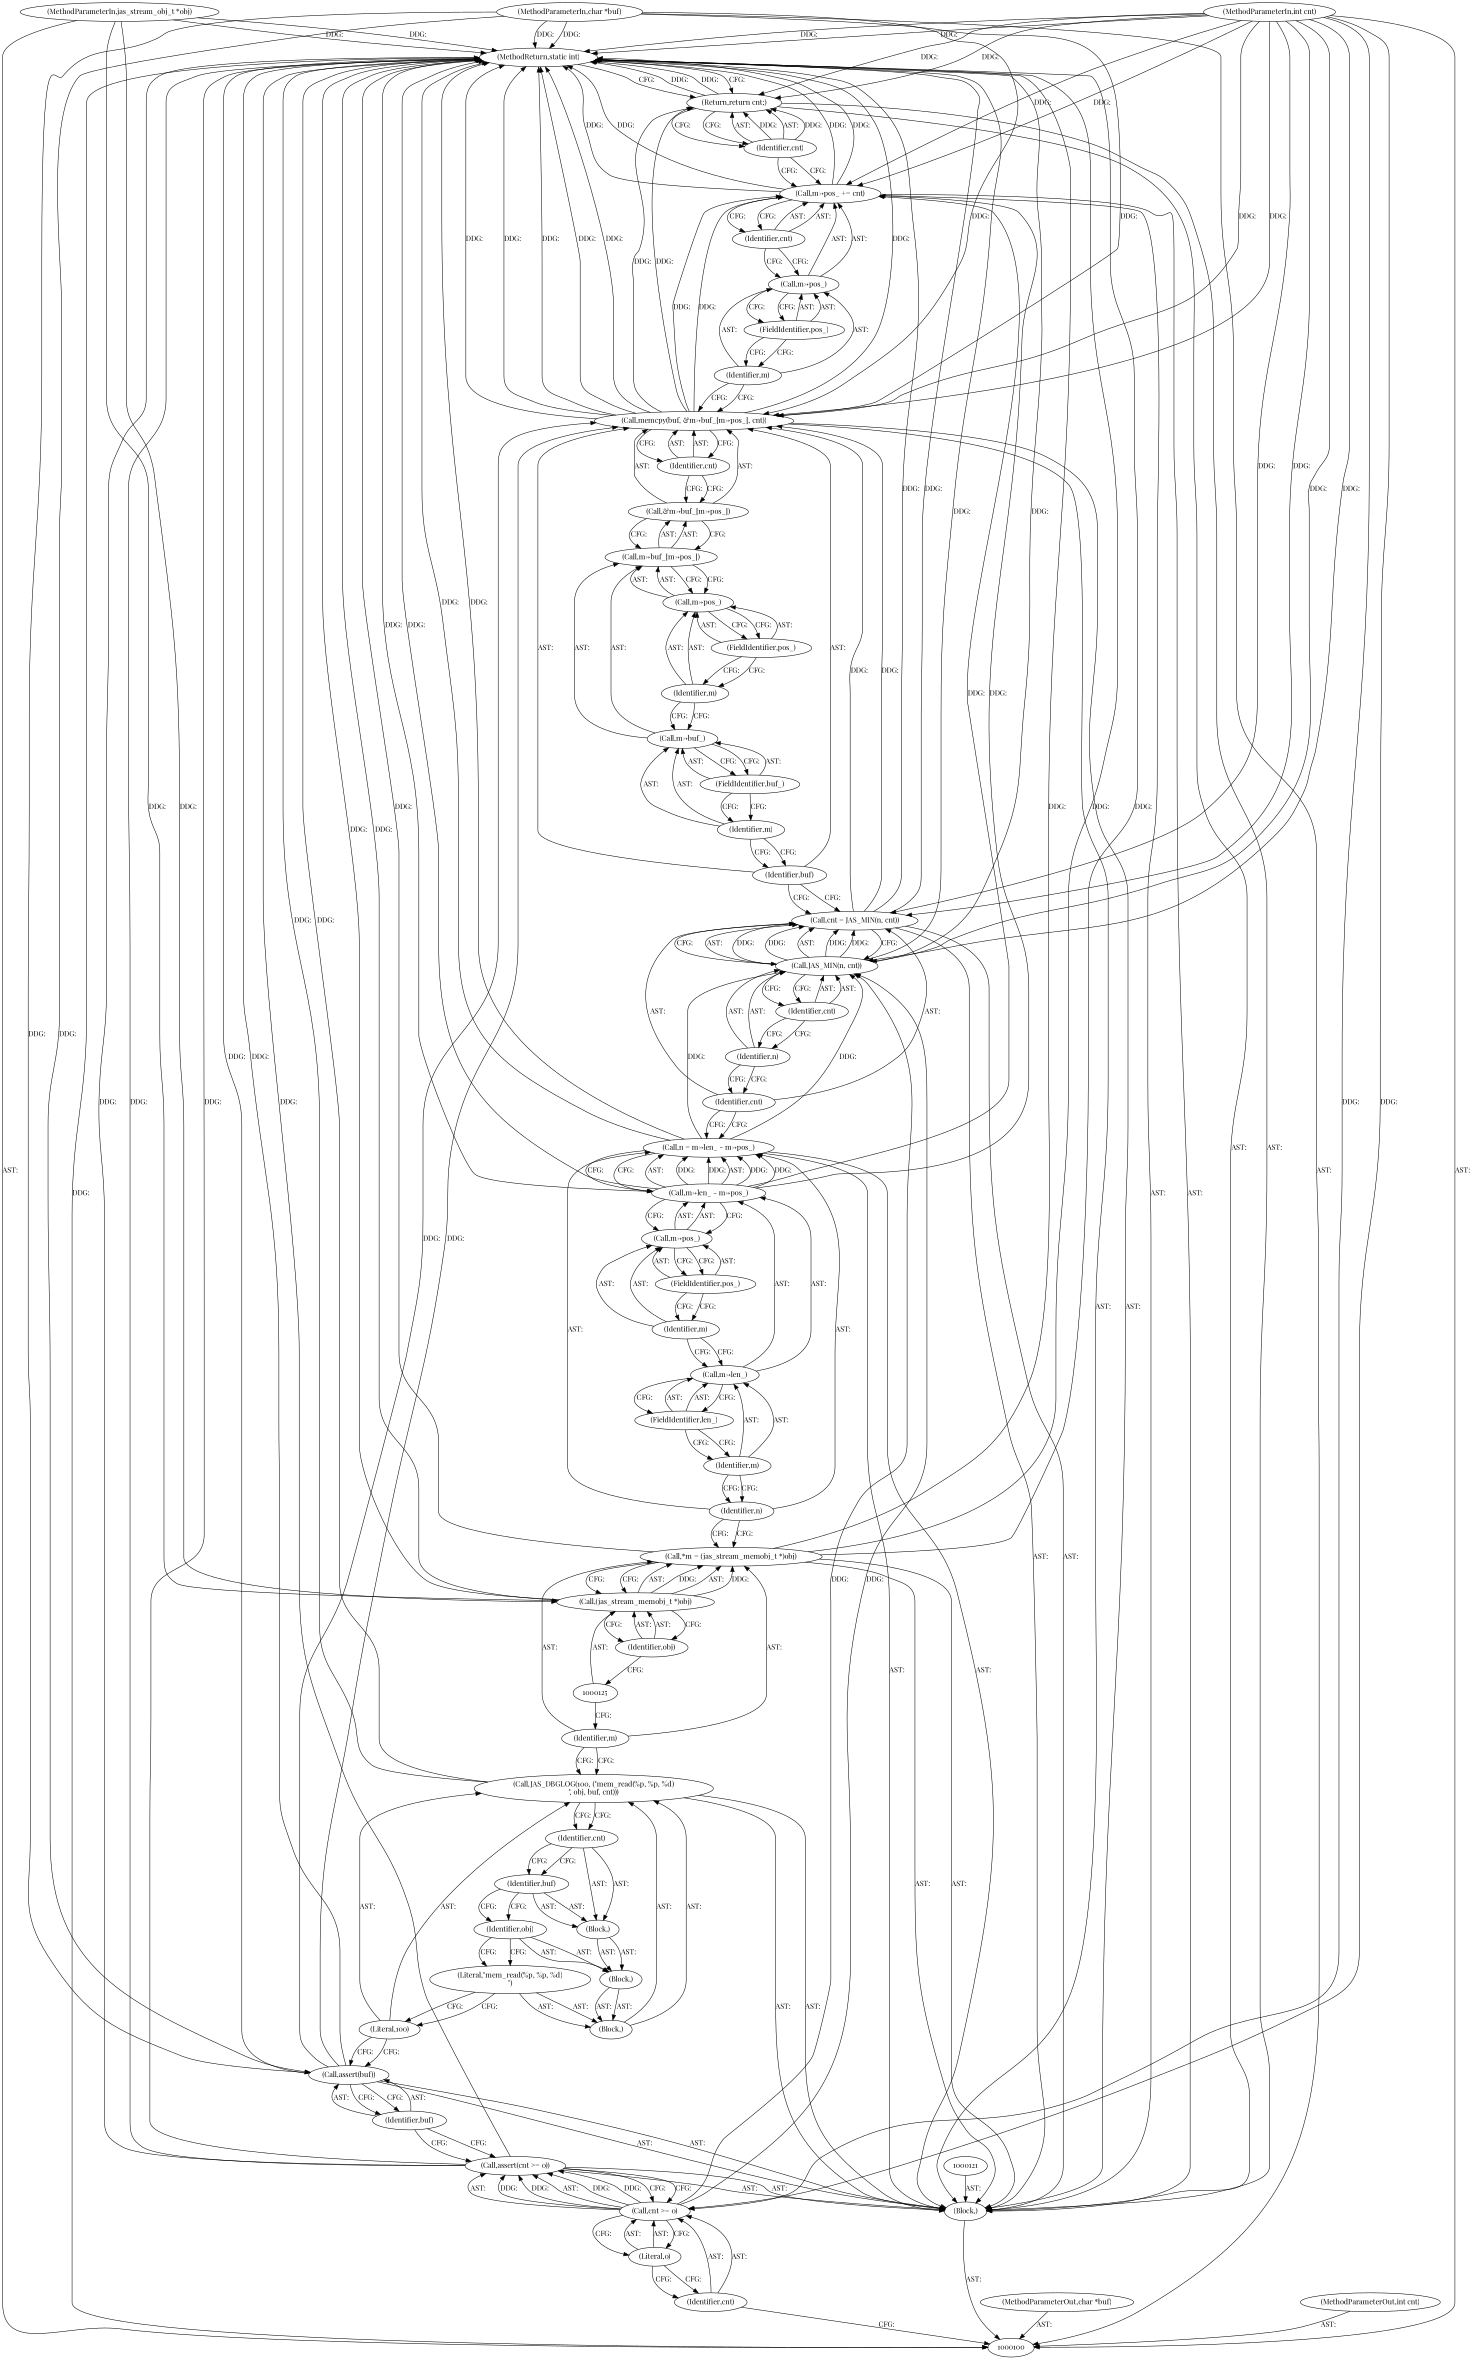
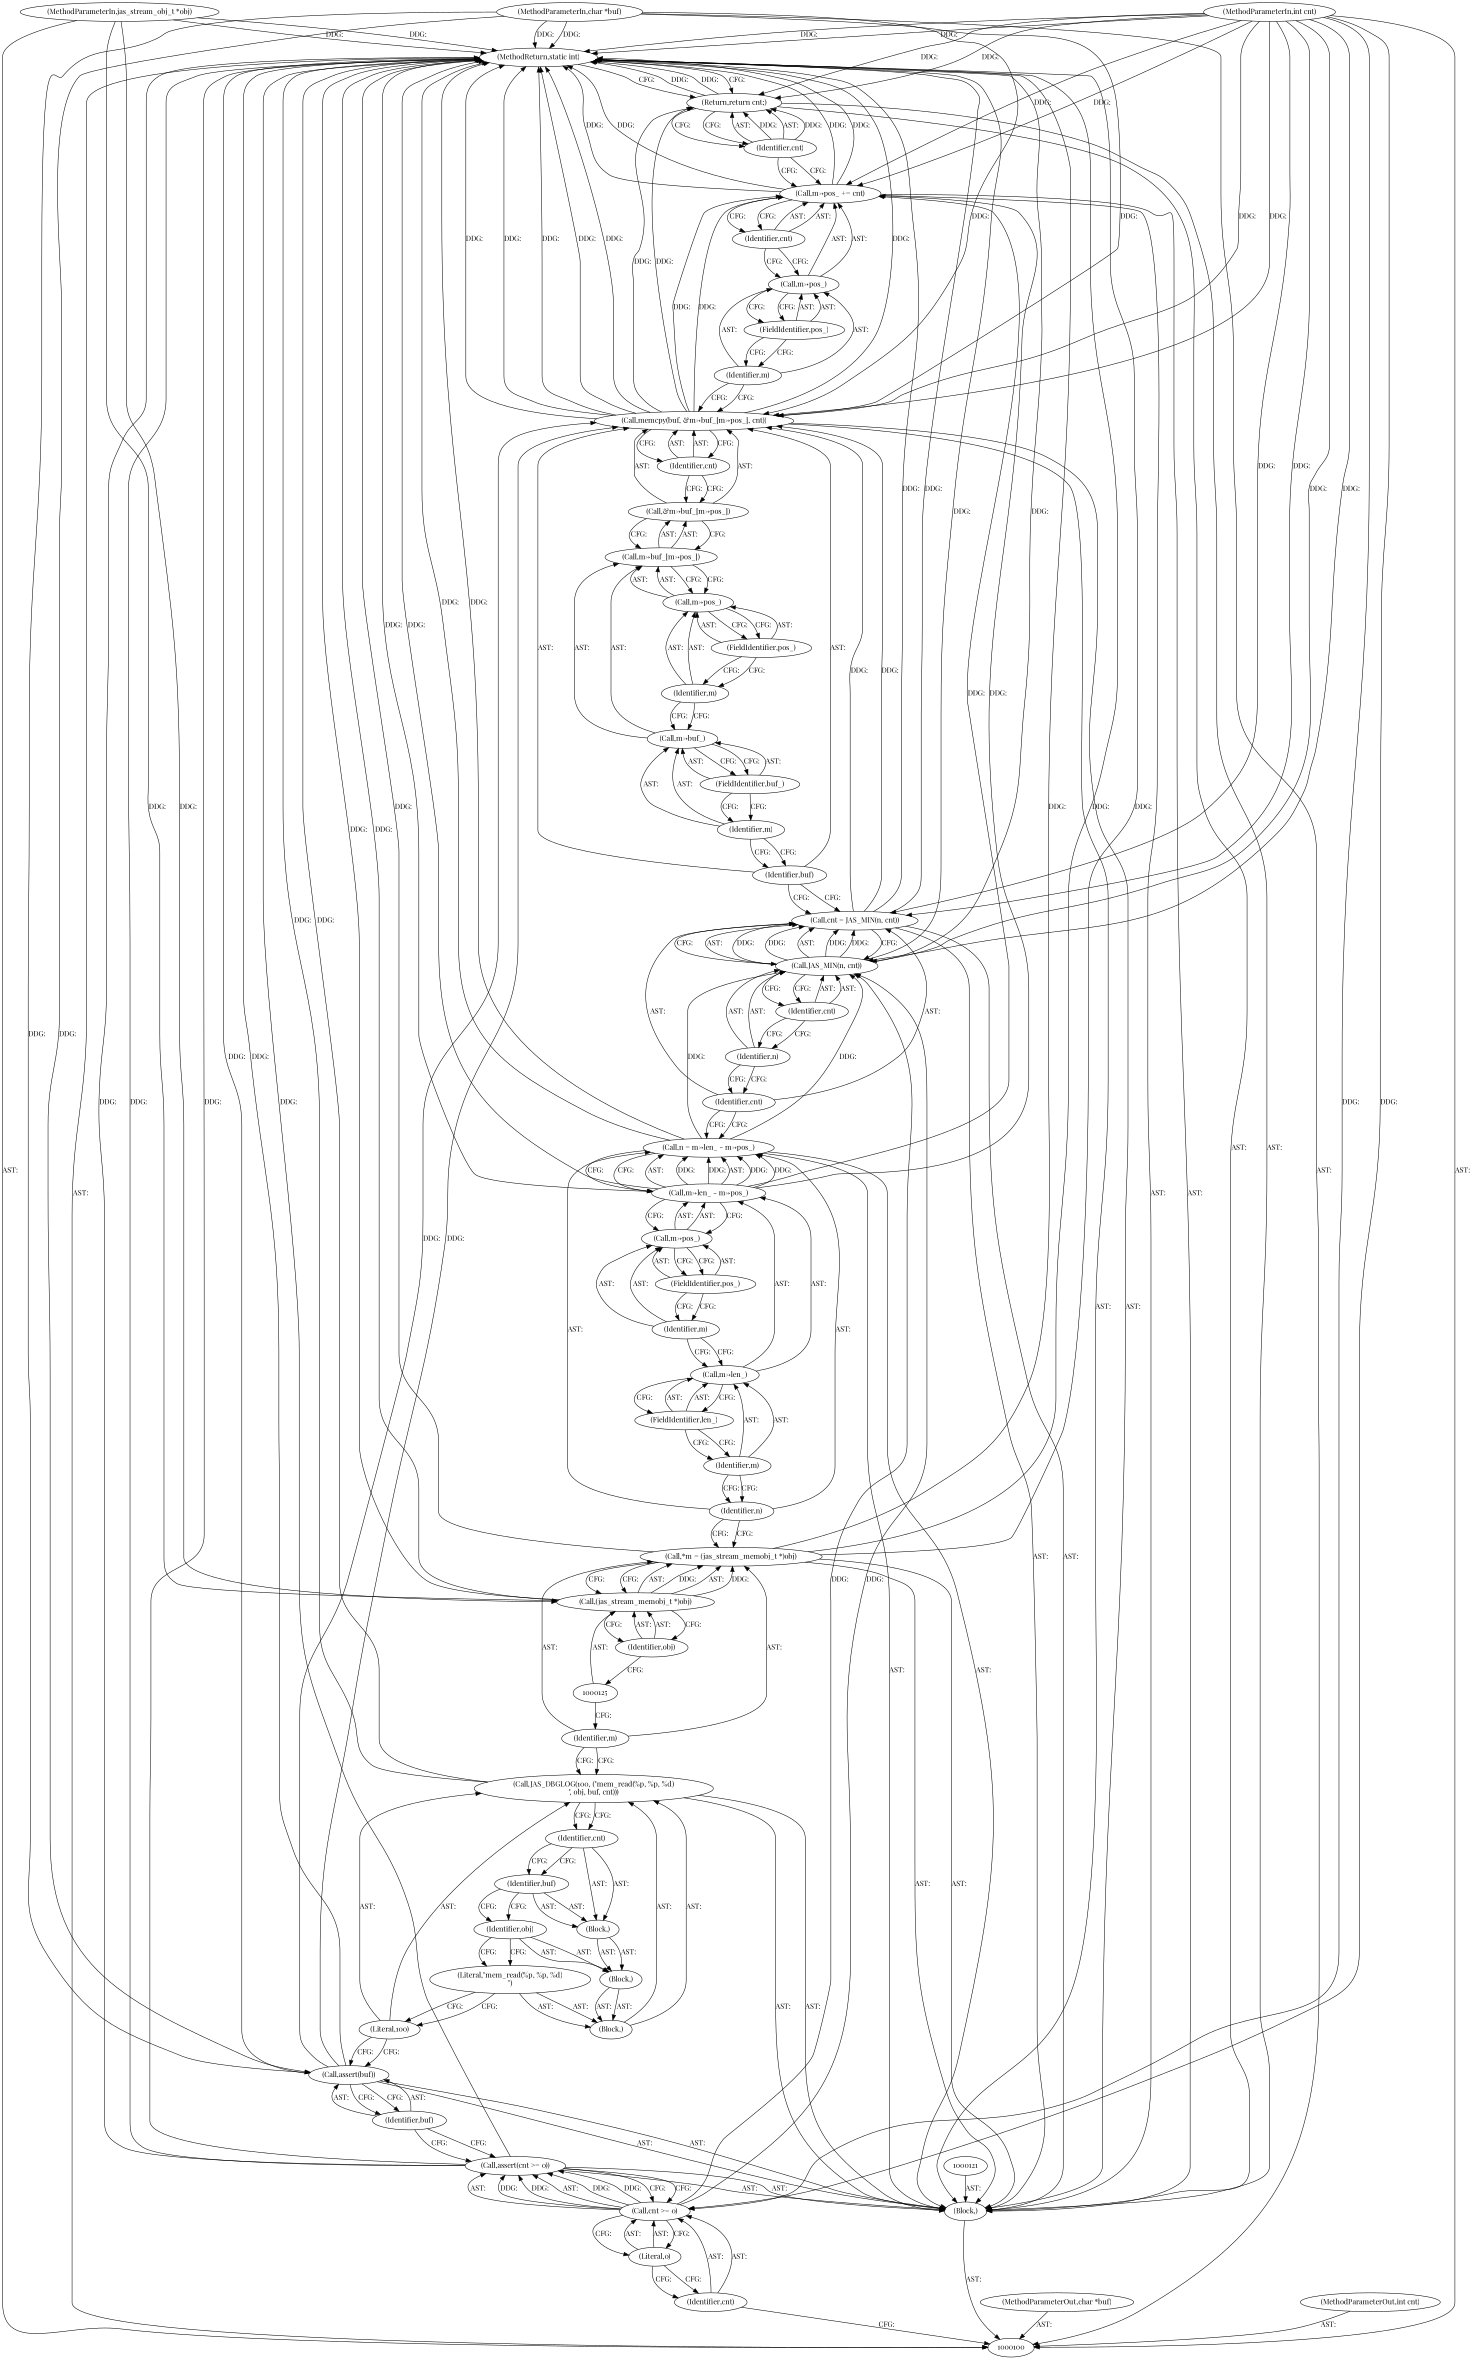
edge "(MethodReturn,static int)" -> "1000100": label "DDG: " -> "AST: "
